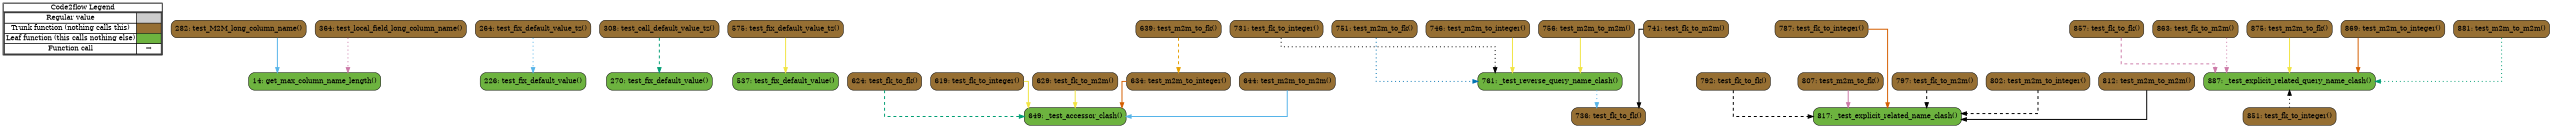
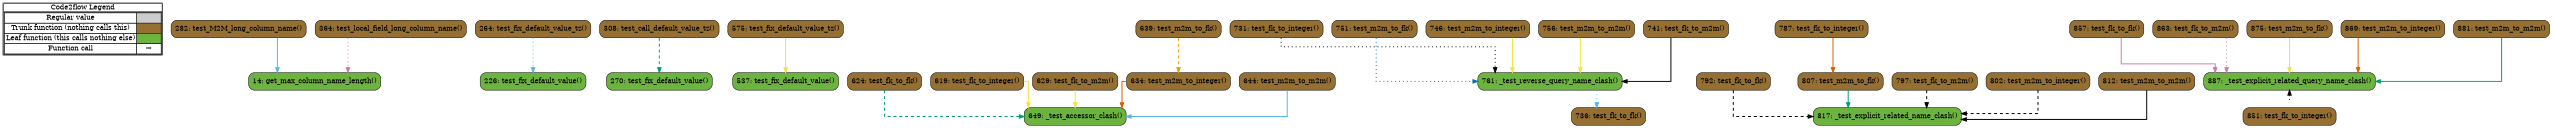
edge "787: test_fk_to_integer()" -> "817: _test_explicit_related_name_clash()": now "787: test_fk_to_integer()" -> "807: test_m2m_to_fk()"
edge "741: test_fk_to_m2m()" -> "736: test_fk_to_fk()": now "741: test_fk_to_m2m()" -> "761: _test_reverse_query_name_clash()"
edge "857: test_fk_to_fk()" -> "887: _test_explicit_related_query_name_clash()": style dashed -> bold
edge "881: test_m2m_to_m2m()" -> "887: _test_explicit_related_query_name_clash()": style dotted -> bold
edge "807: test_m2m_to_fk()" -> "817: _test_explicit_related_name_clash()": color #cc79a7 -> #009e73
edge "851: test_fk_to_integer()" -> "887: _test_explicit_related_query_name_clash()": reversed
